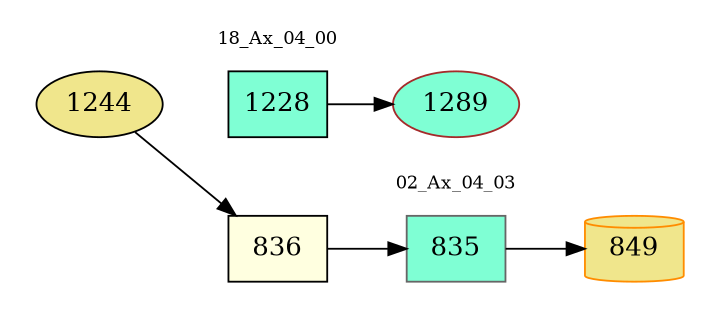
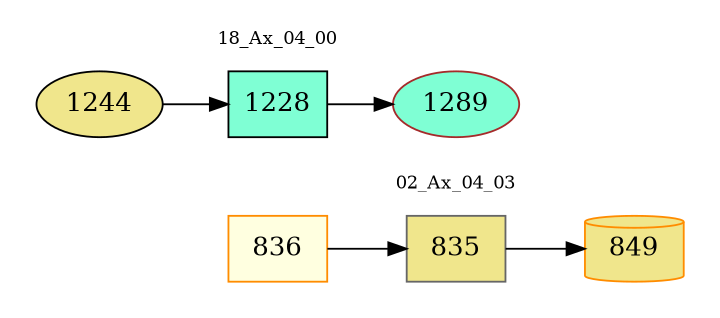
edge "1244" -> "836": now "1244" -> "1228"
node "836": color black -> darkorange
node "835": fillcolor aquamarine -> khaki
